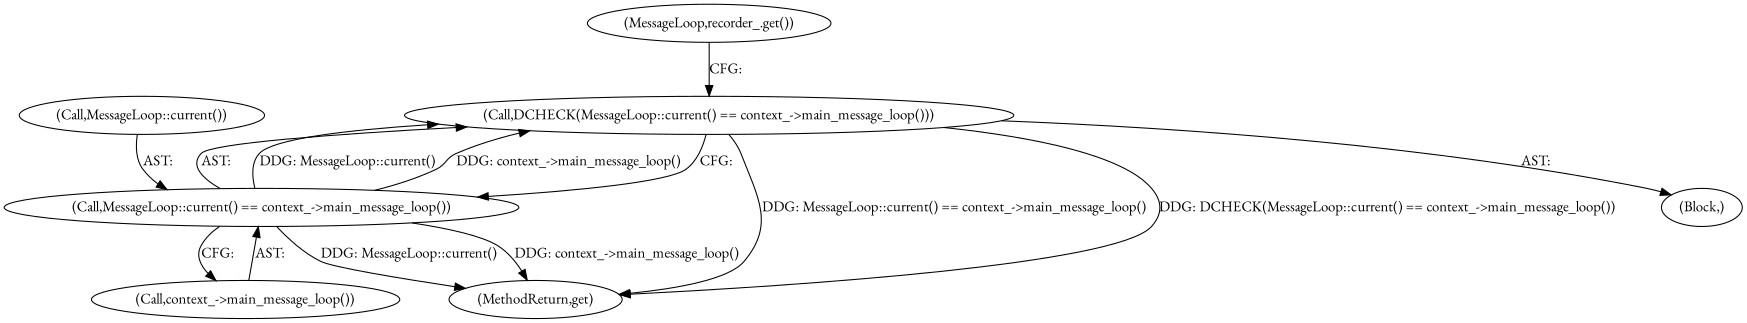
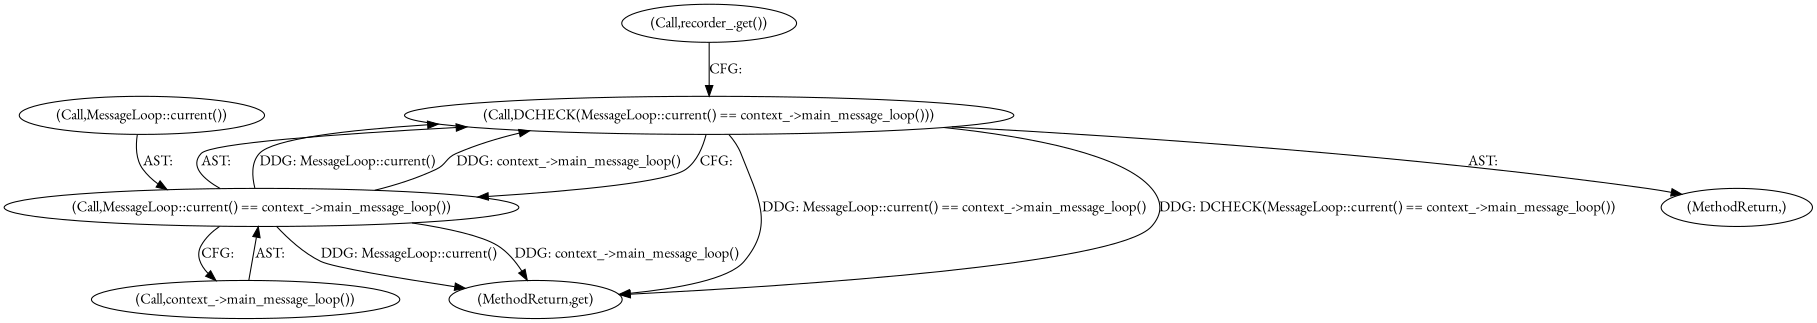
node "(MessageLoop,recorder_.get())": label "(MessageLoop,recorder_.get())" -> "(Call,recorder_.get())"
node "(Block,)": label "(Block,)" -> "(MethodReturn,)"
